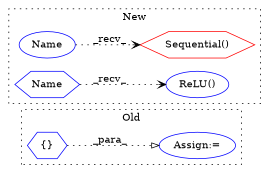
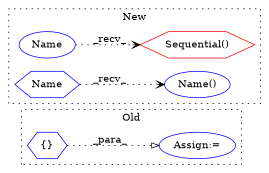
node "ReLU()": label "ReLU()" -> "Name()"
